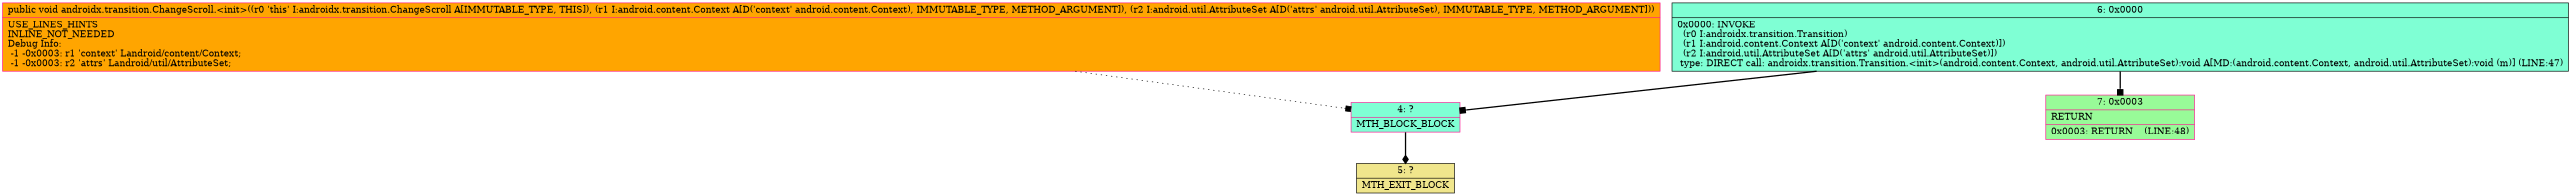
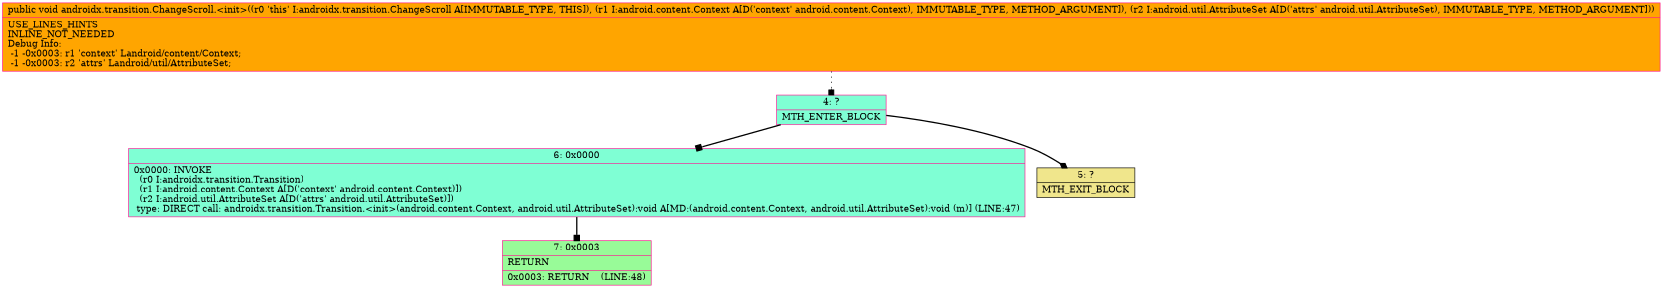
node "6: 0x0000": color black -> deeppink
edge "6: 0x0000" -> "4: ?": reversed
node "4: ?": text "MTH_BLOCK_BLOCK" -> "MTH_ENTER_BLOCK"
